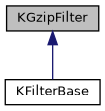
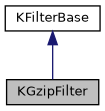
edge "KFilterBase" -> "KGzipFilter": reversed
